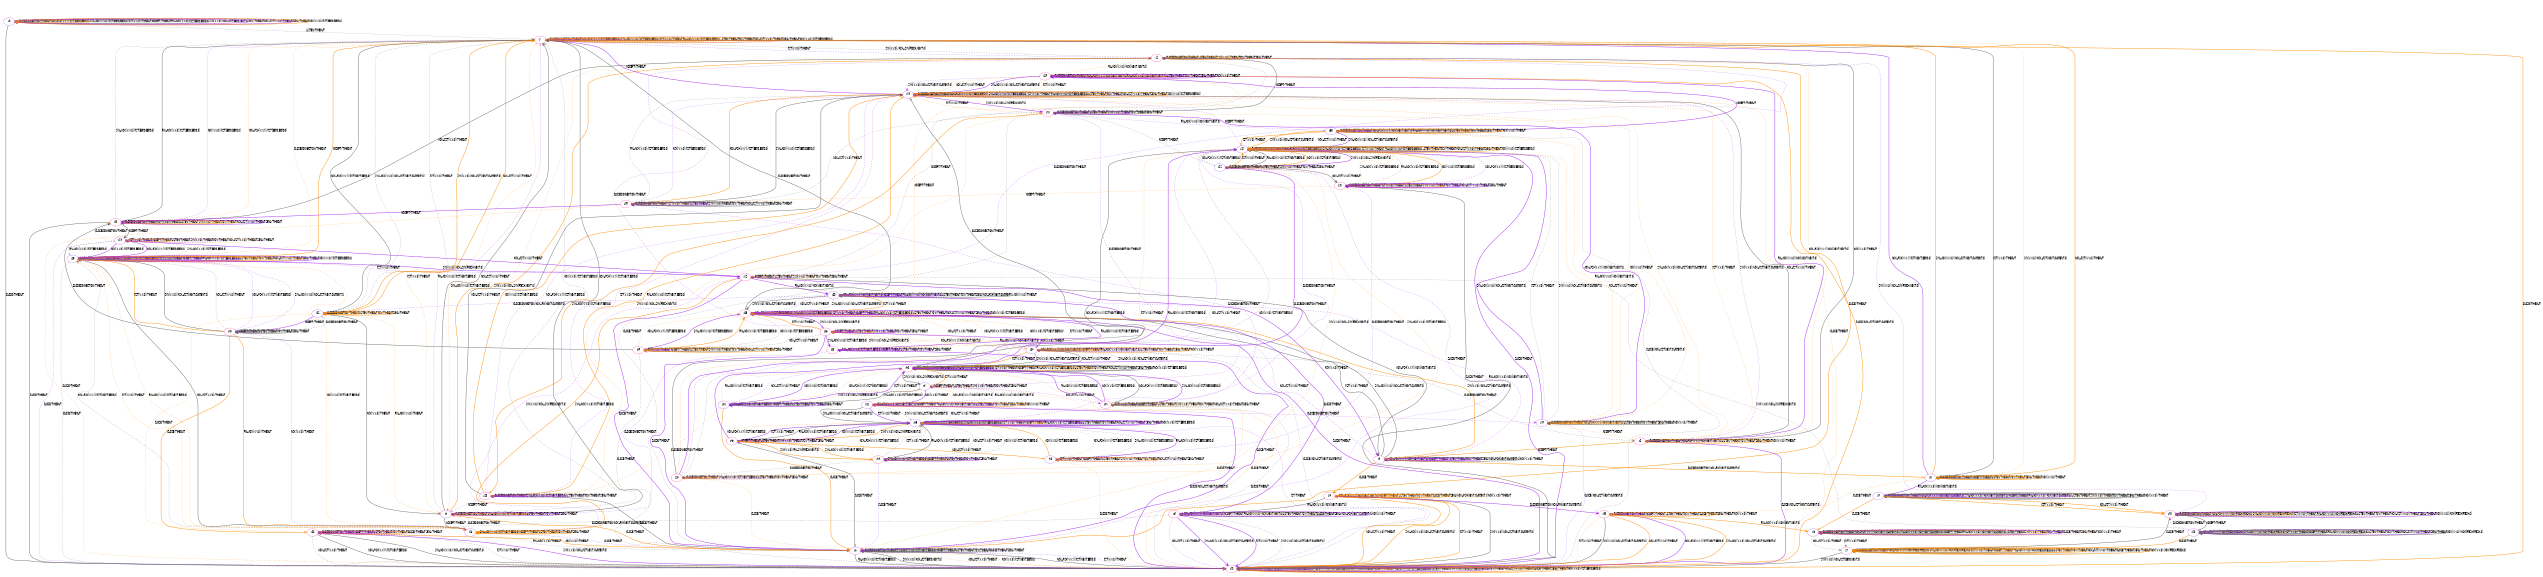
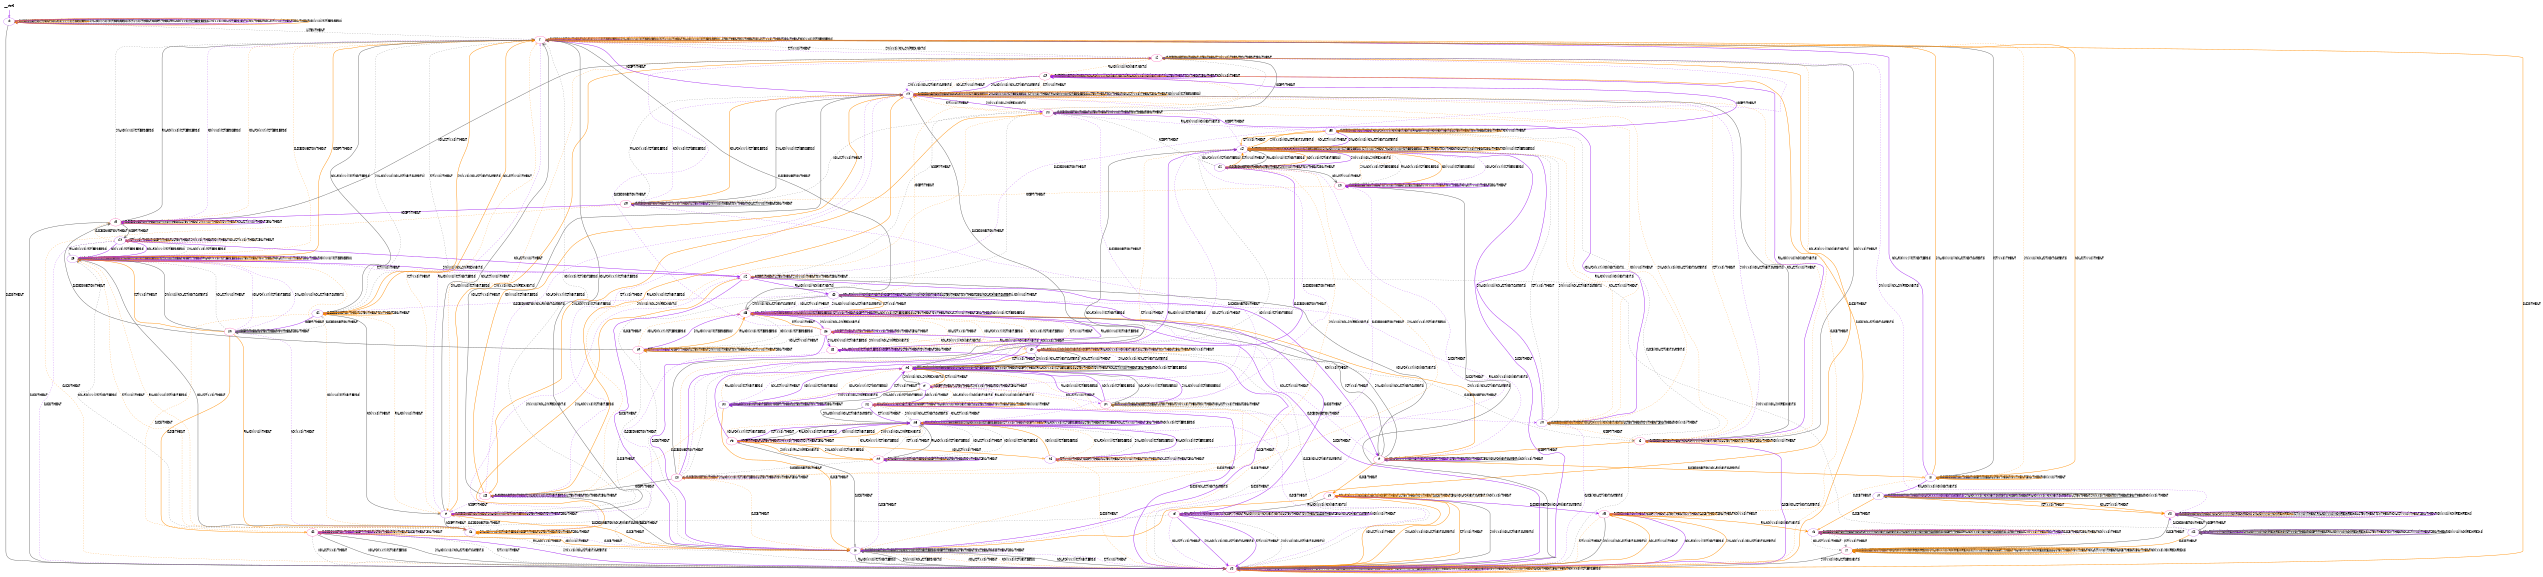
node "__start0": added
edge "s23" -> "s20": added, label "ACCEPT/TIMEOUT"
edge "s45" -> "s13": label "RST/TIMEOUT" -> "CLOSE/TIMEOUT"
edge "s25" -> "s13": removed, label "CLOSE/TIMEOUT"
